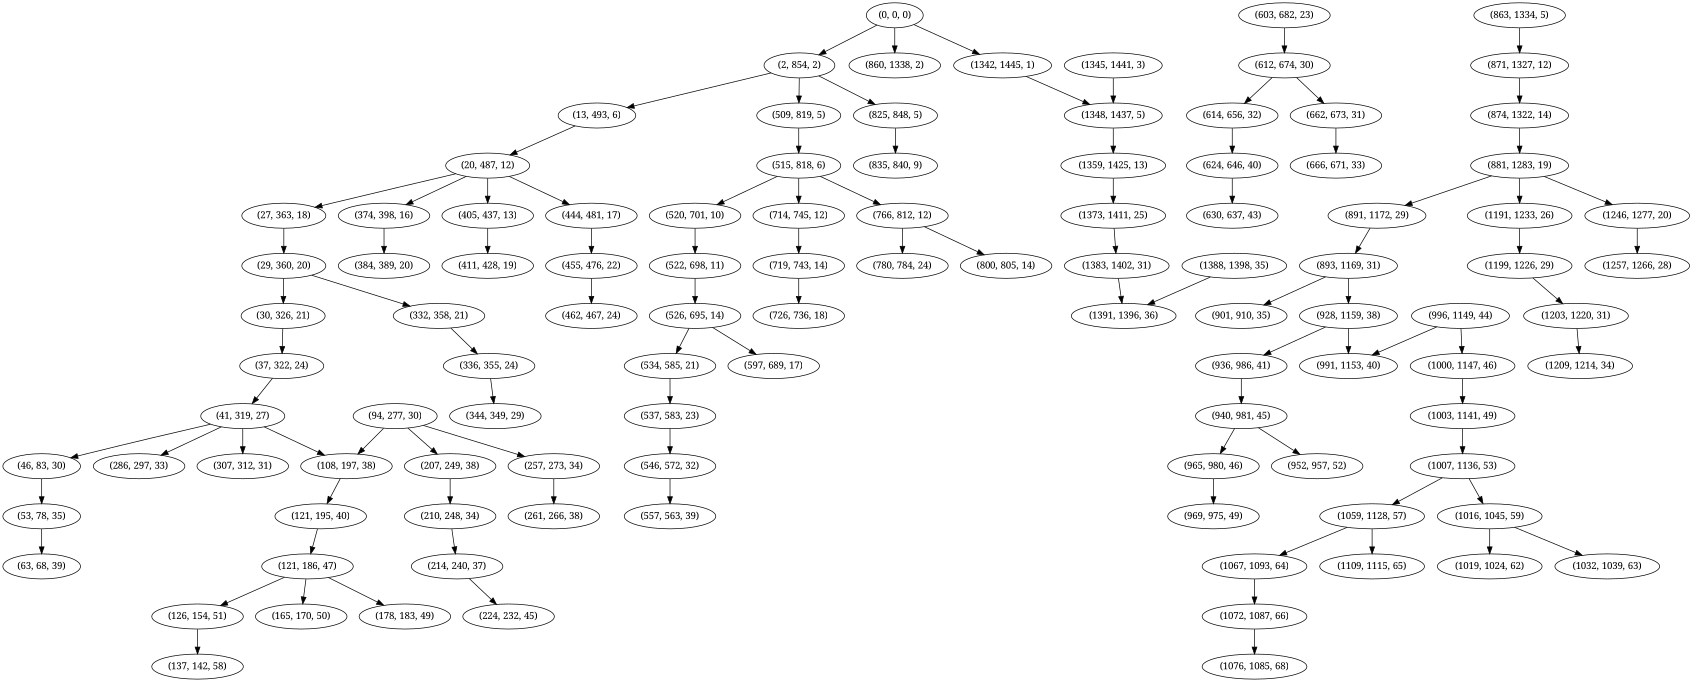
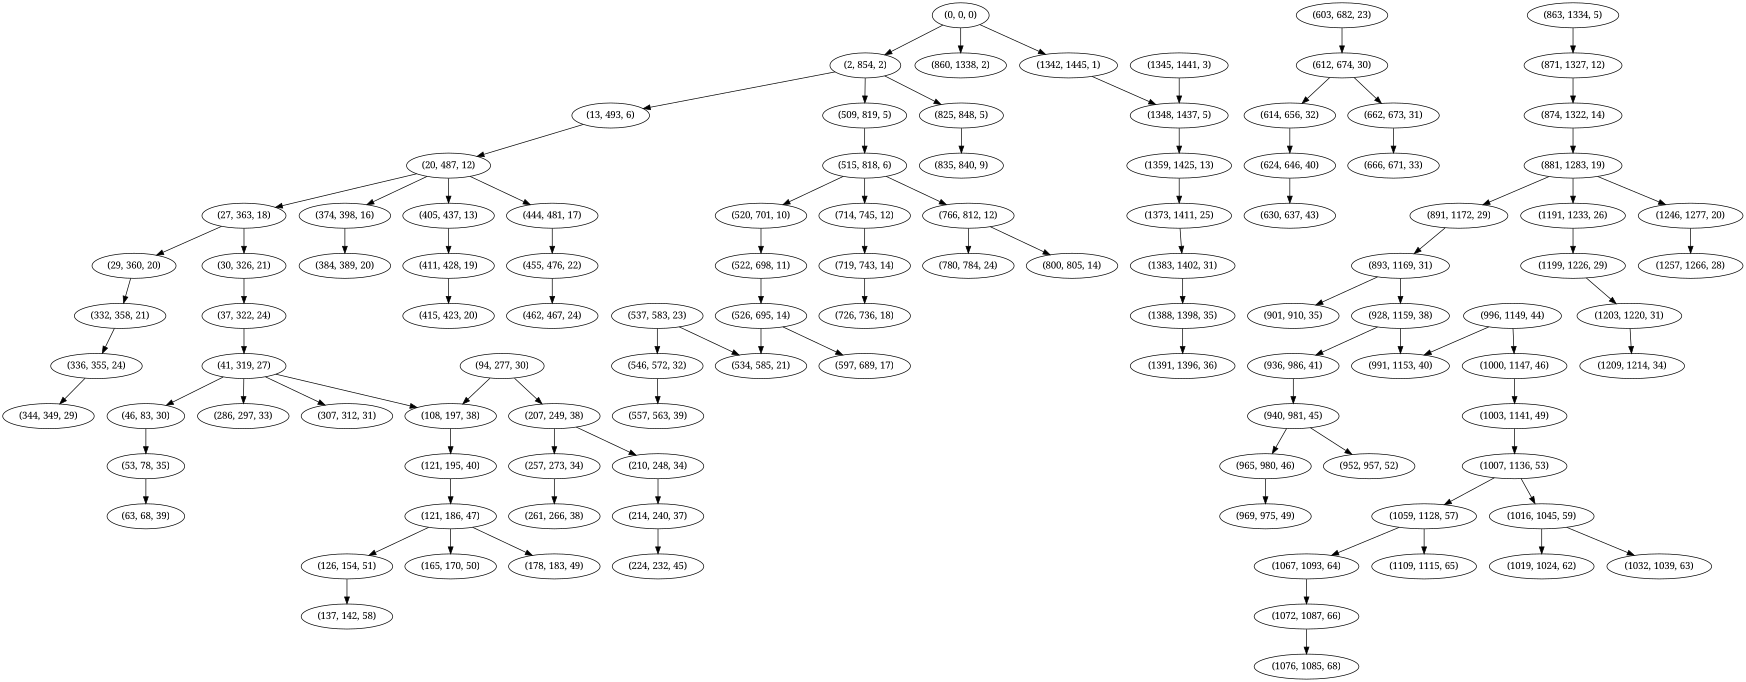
edge "(29, 360, 20)" -> "(30, 326, 21)": now "(27, 363, 18)" -> "(30, 326, 21)"
edge "(1383, 1402, 31)" -> "(1391, 1396, 36)": now "(1383, 1402, 31)" -> "(1388, 1398, 35)"
node "(415, 423, 20)": added
edge "(534, 585, 21)" -> "(537, 583, 23)": reversed
edge "(94, 277, 30)" -> "(257, 273, 34)": now "(207, 249, 38)" -> "(257, 273, 34)"
